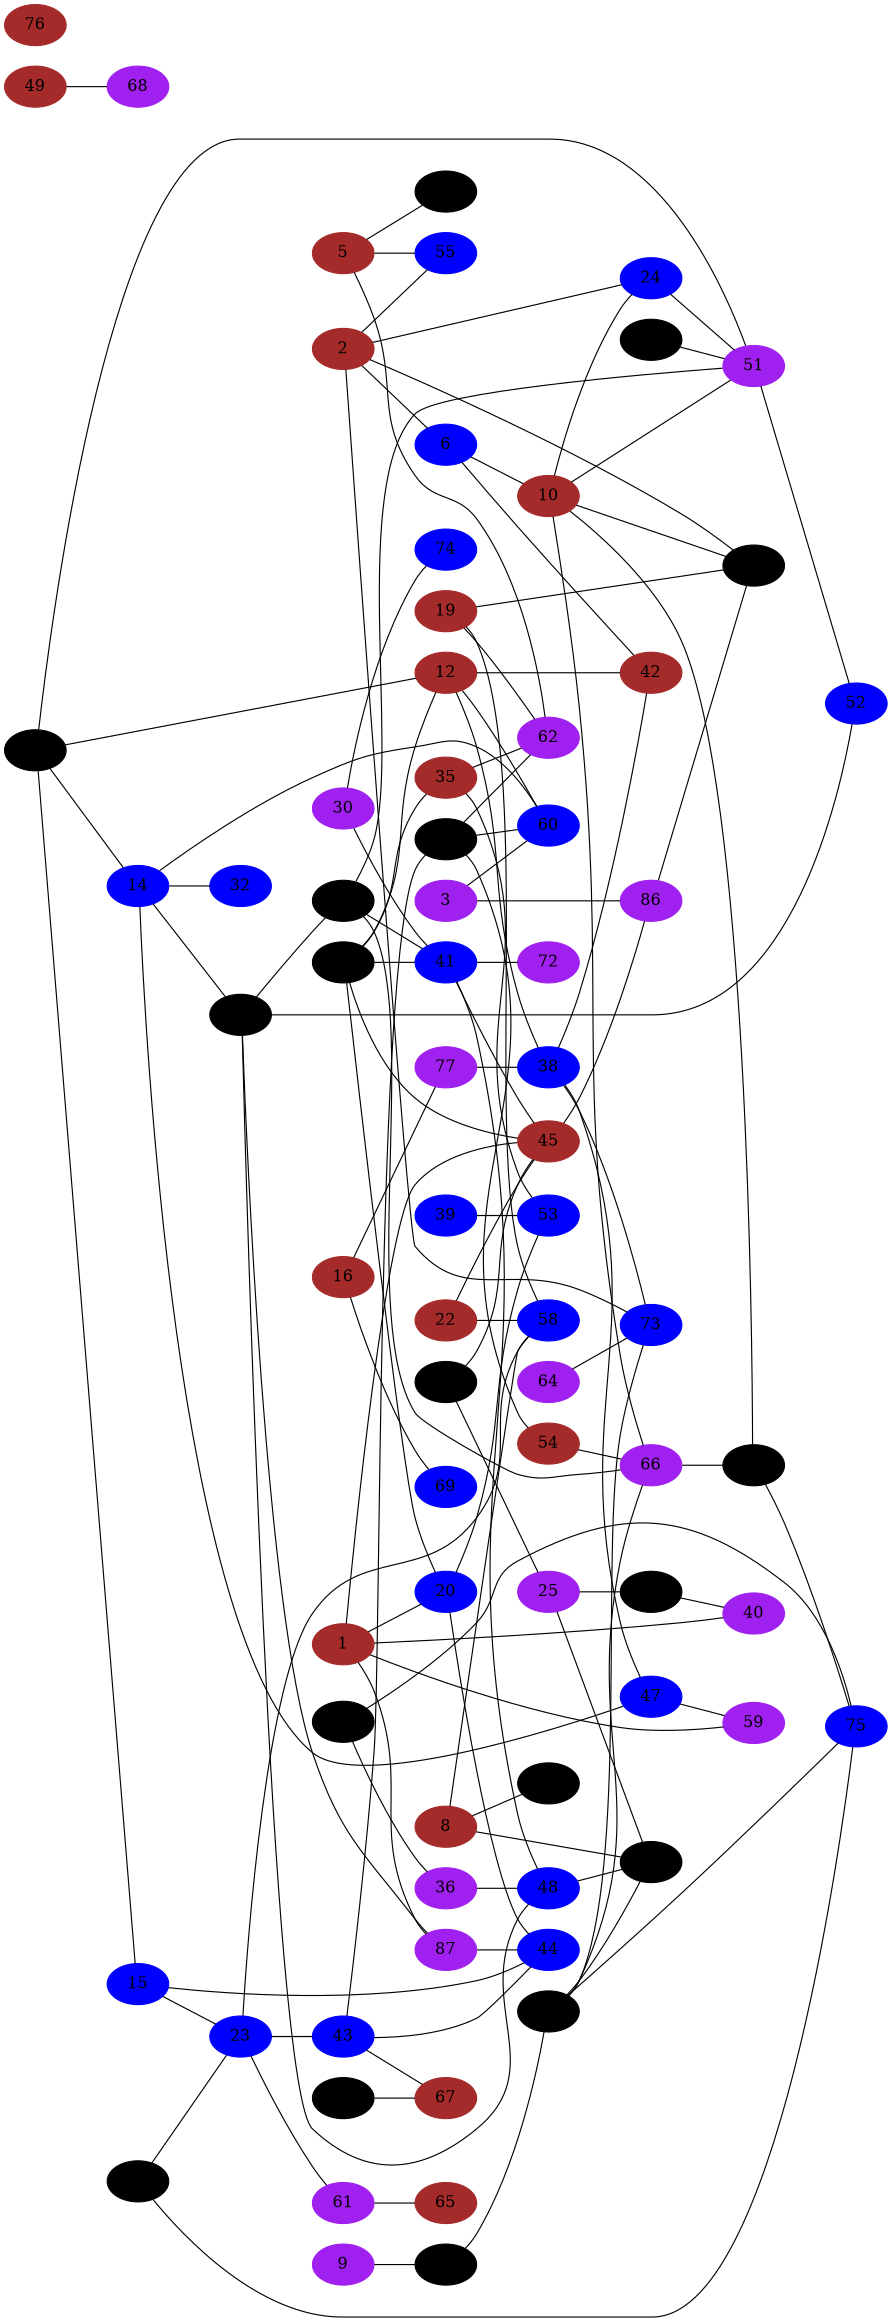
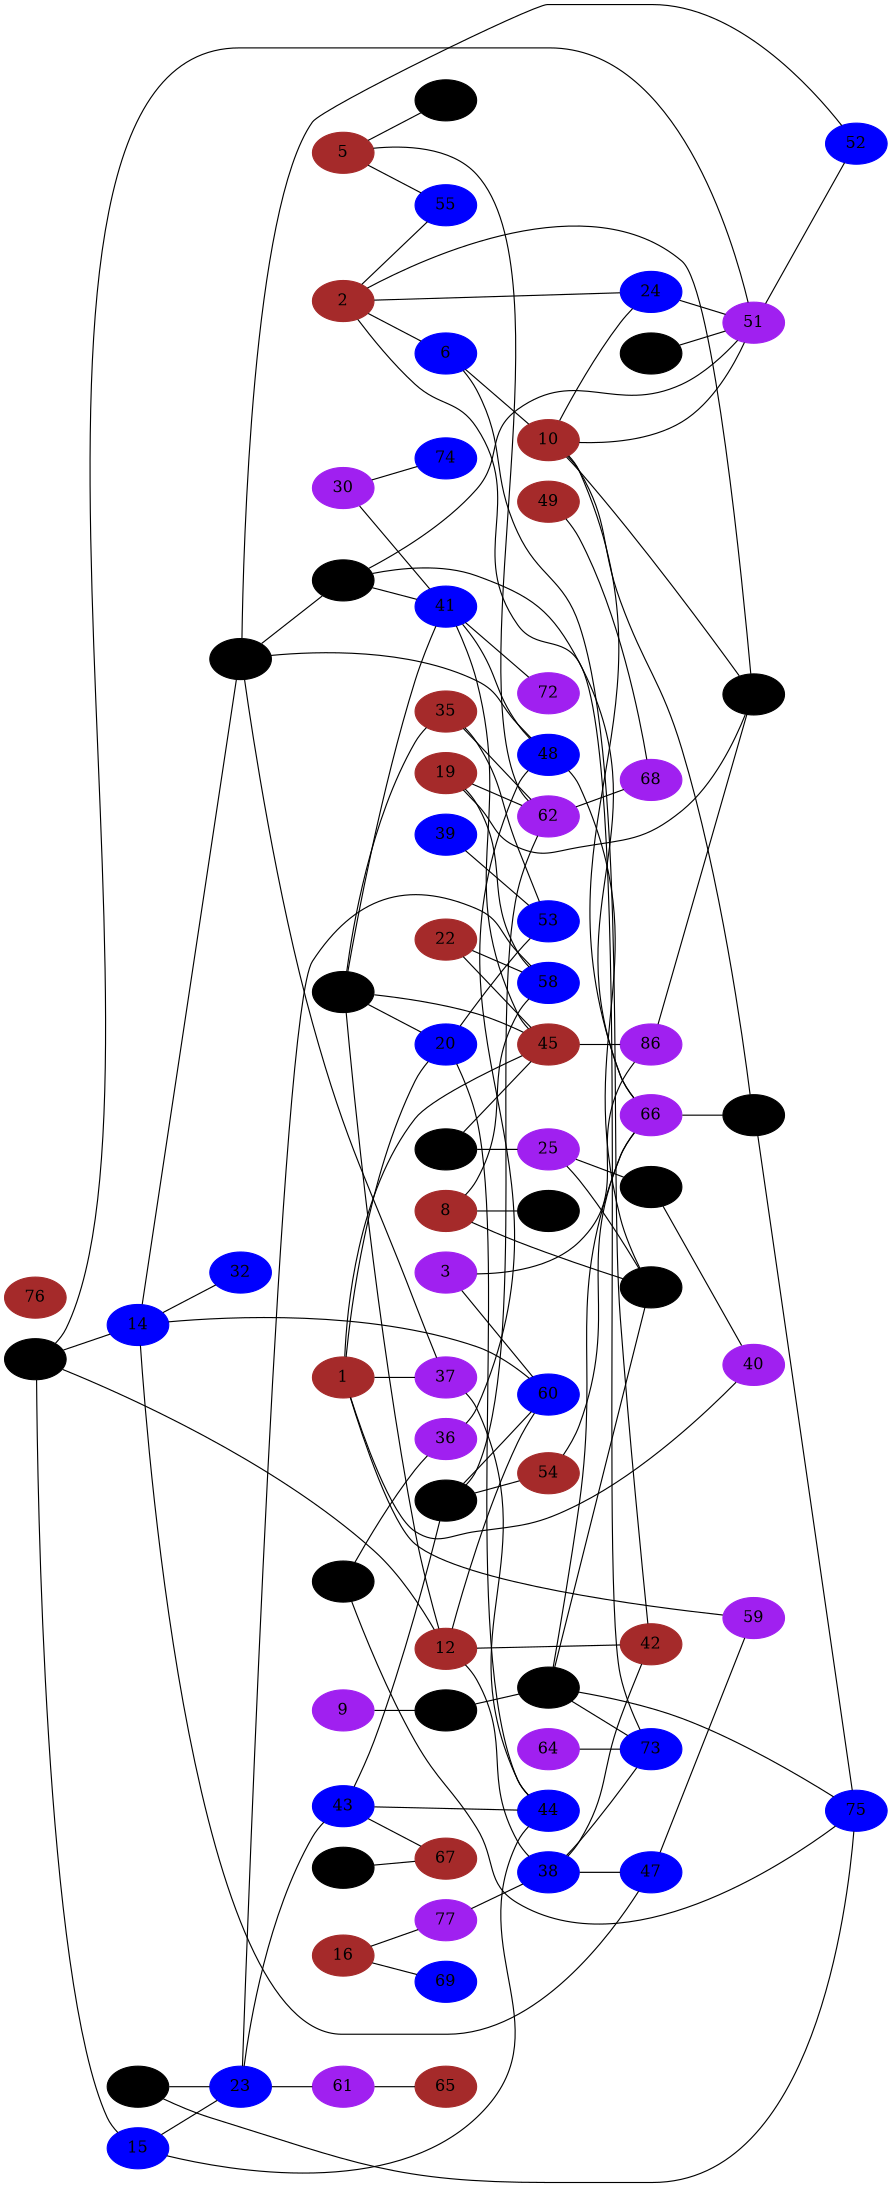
edge "68" -- "62": added
node "87": label "87" -> "37"
